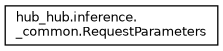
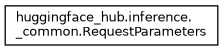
node "hub_hub.inference. _common.RequestParameters": label "hub_hub.inference. _common.RequestParameters" -> "huggingface_hub.inference. _common.RequestParameters"
